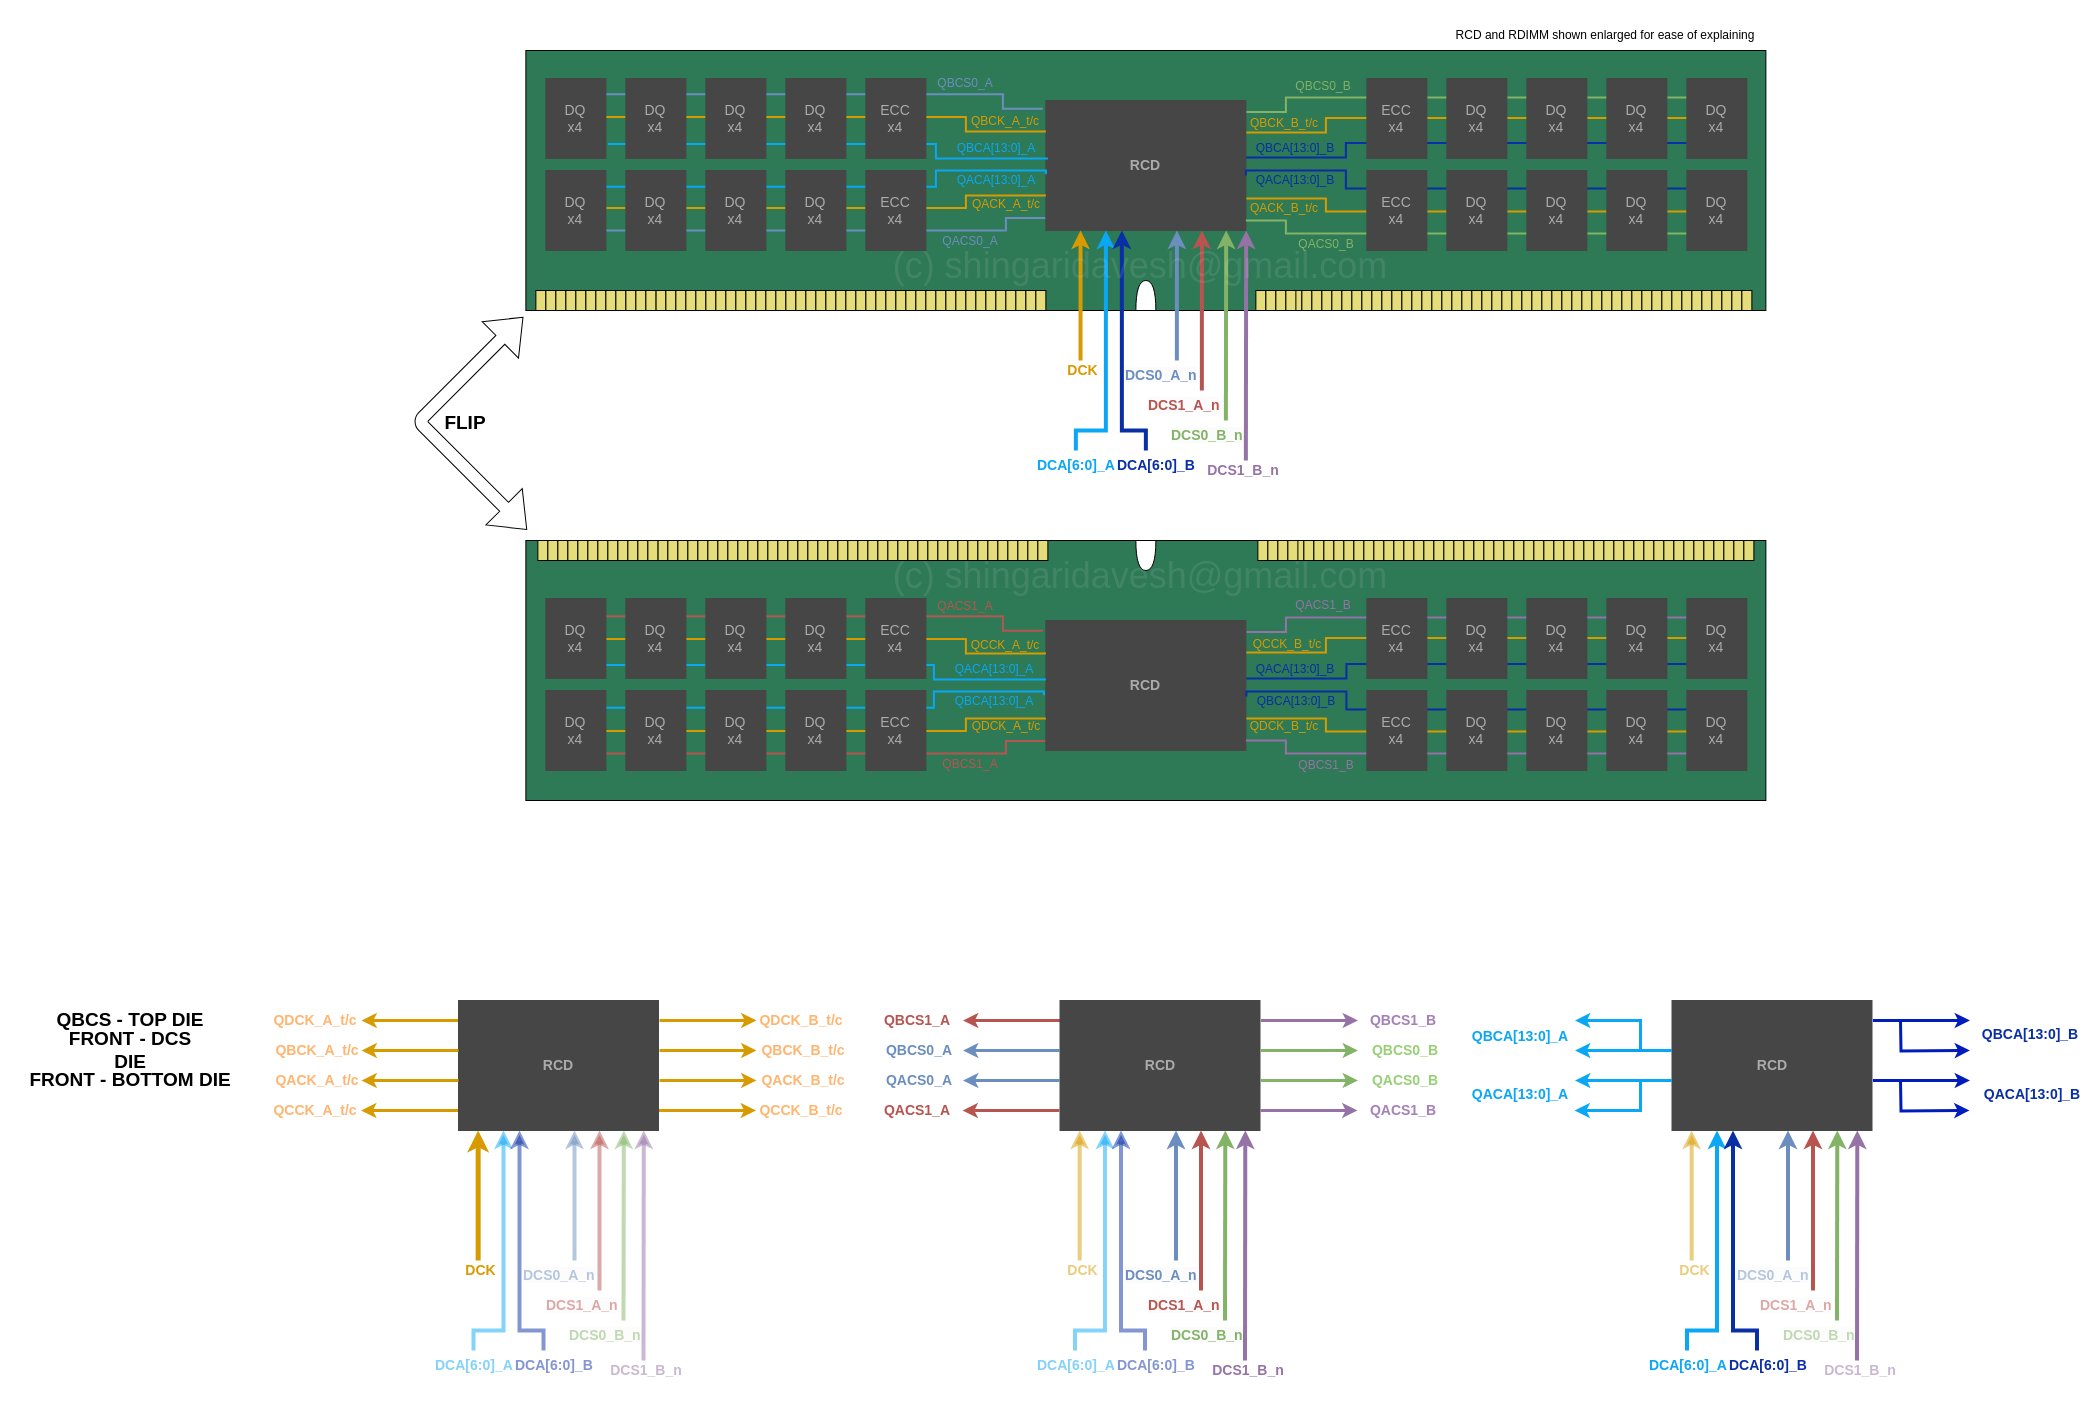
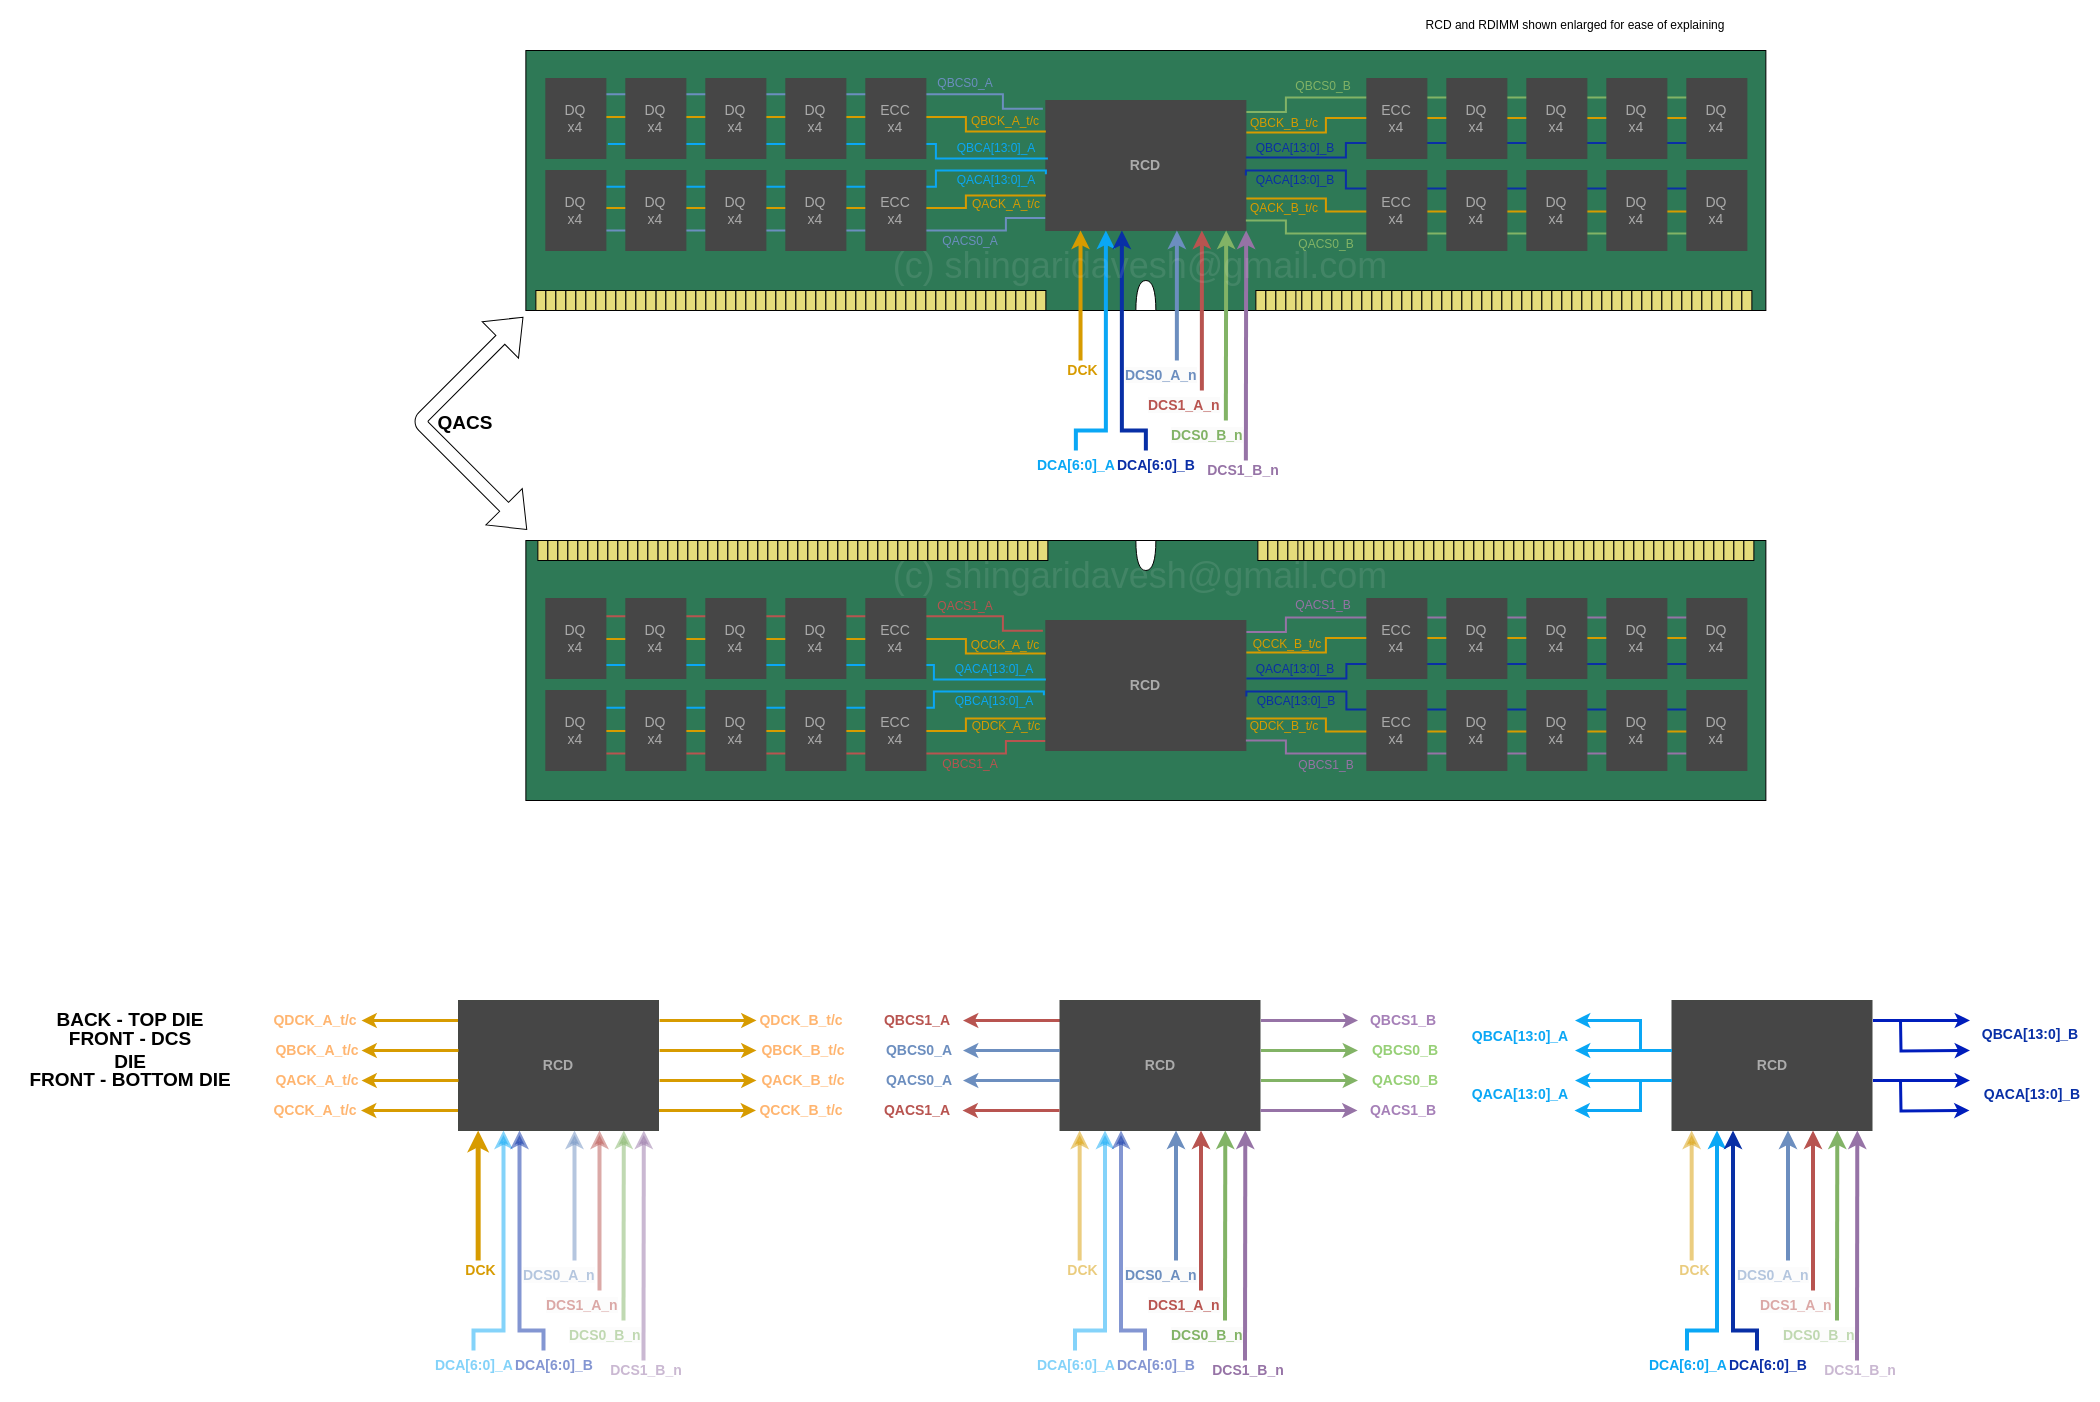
node "RCD and RDIMM shown enlarged for ease of explaining": moved (1606, 36) -> (1576, 26)
node "FLIP": label "FLIP" -> "QACS"
node "QBCS - TOP DIE": label "QBCS - TOP DIE" -> "BACK - TOP DIE"
